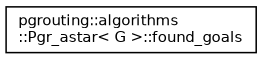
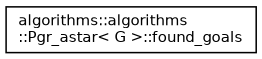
node "pgrouting::algorithms ::Pgr_astar< G >::found_goals": label "pgrouting::algorithms ::Pgr_astar< G >::found_goals" -> "algorithms::algorithms ::Pgr_astar< G >::found_goals"
